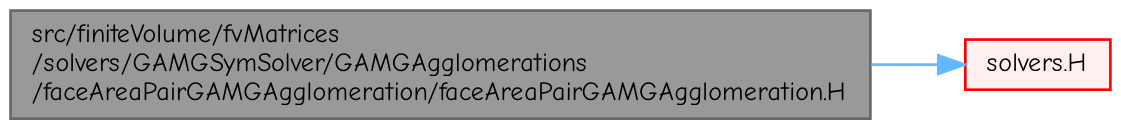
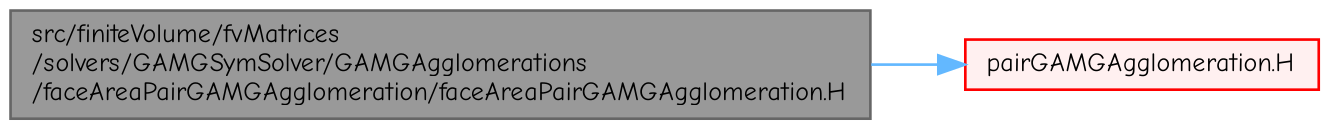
node "solvers.H": label "solvers.H" -> "pairGAMGAgglomeration.H"
